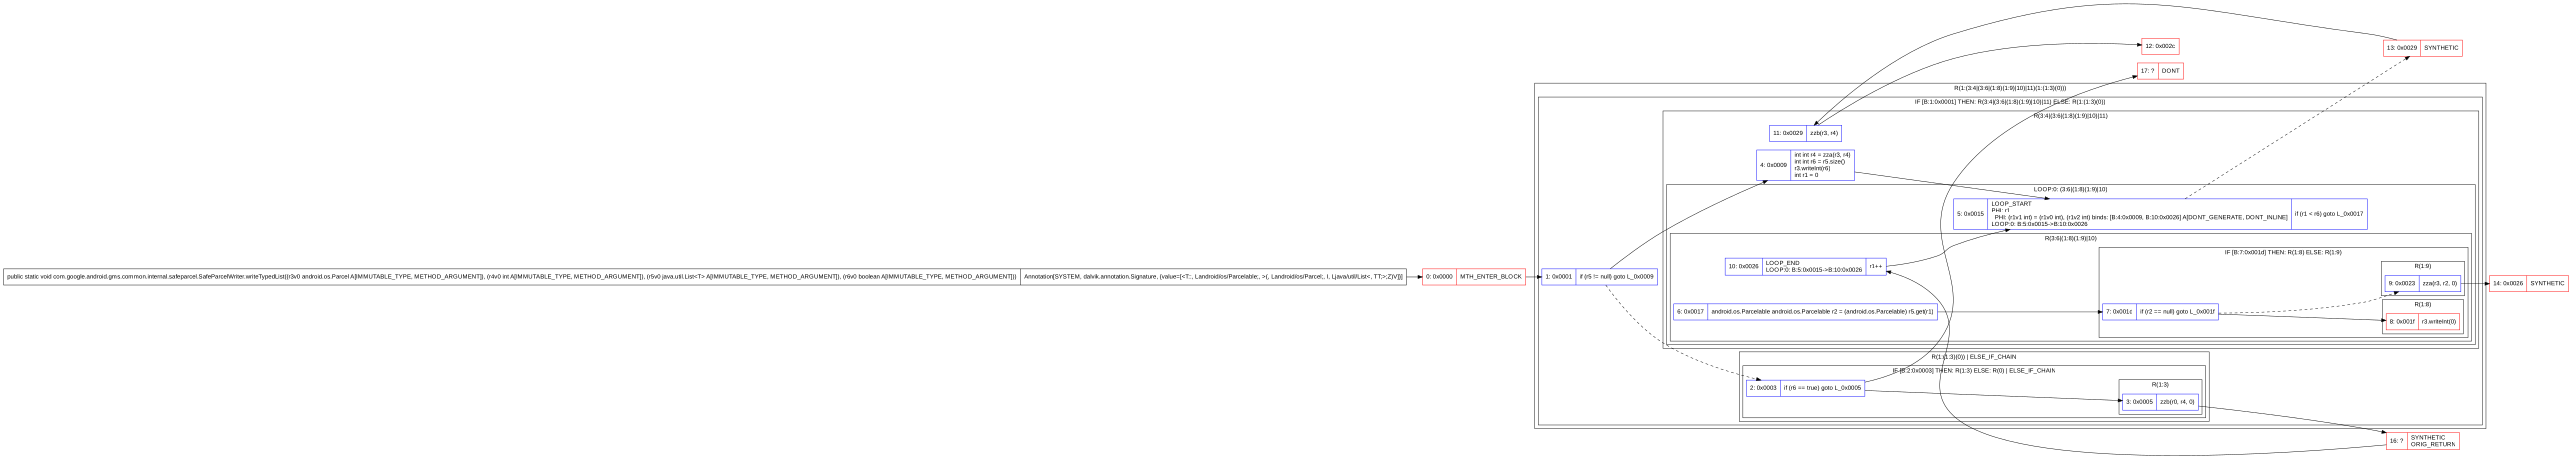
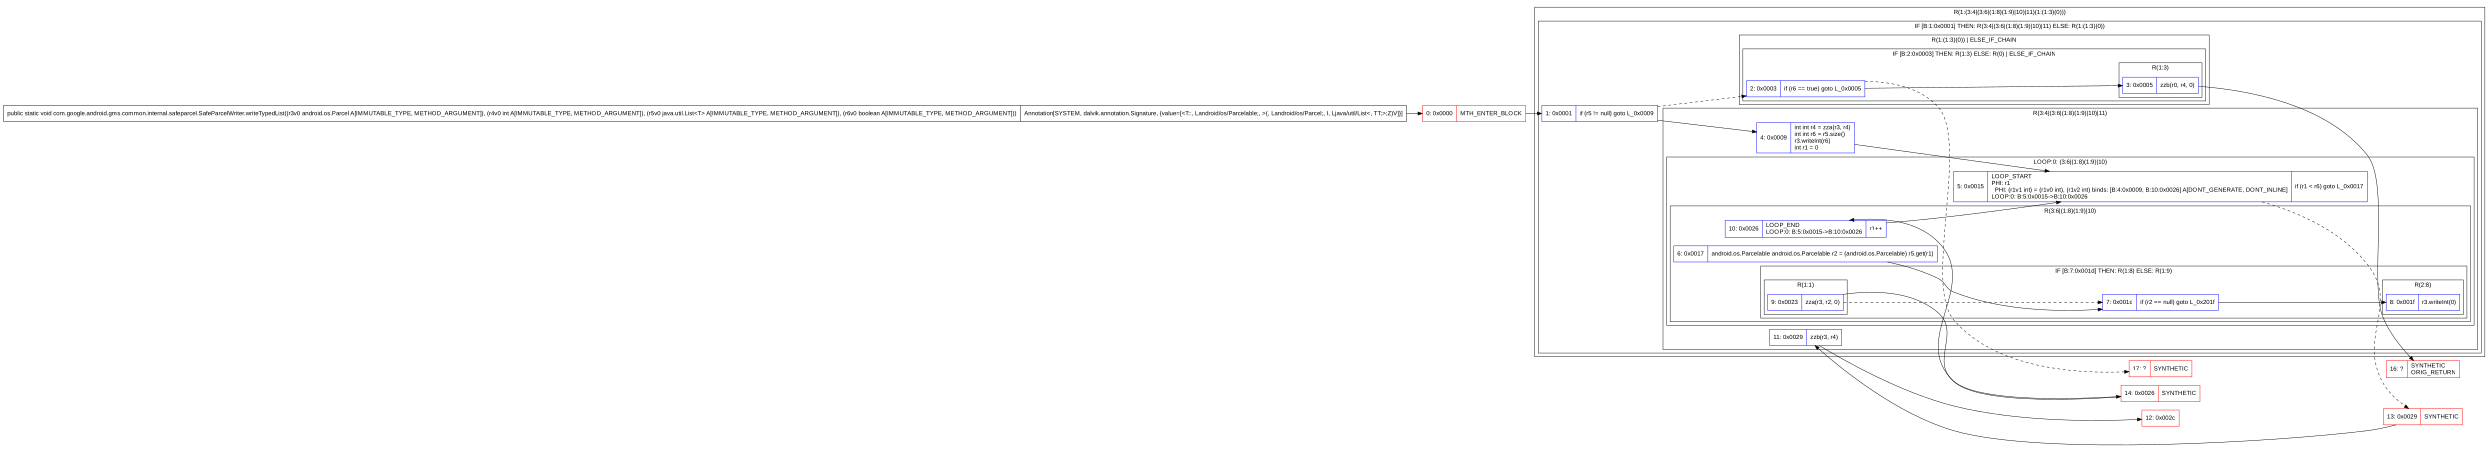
node "17: ?": text "DONT" -> "SYNTHETIC"
edge "2: 0x0003" -> "17: ?": style solid -> dashed
cluster "R(1:9)": label "R(1:9)" -> "R(1:1)"
cluster "R(1:8)": label "R(1:8)" -> "R(2:8)"
edge "7: 0x001d" -> "9: 0x0023": reversed
node "7: 0x001d": text "if (r2 == null) goto L_0x001f" -> "if (r2 == null) goto L_0x201f"
node "8: 0x001f": color red -> blue
edge "16: ?" -> "10: 0x0026": now "14: 0x0026" -> "10: 0x0026"
